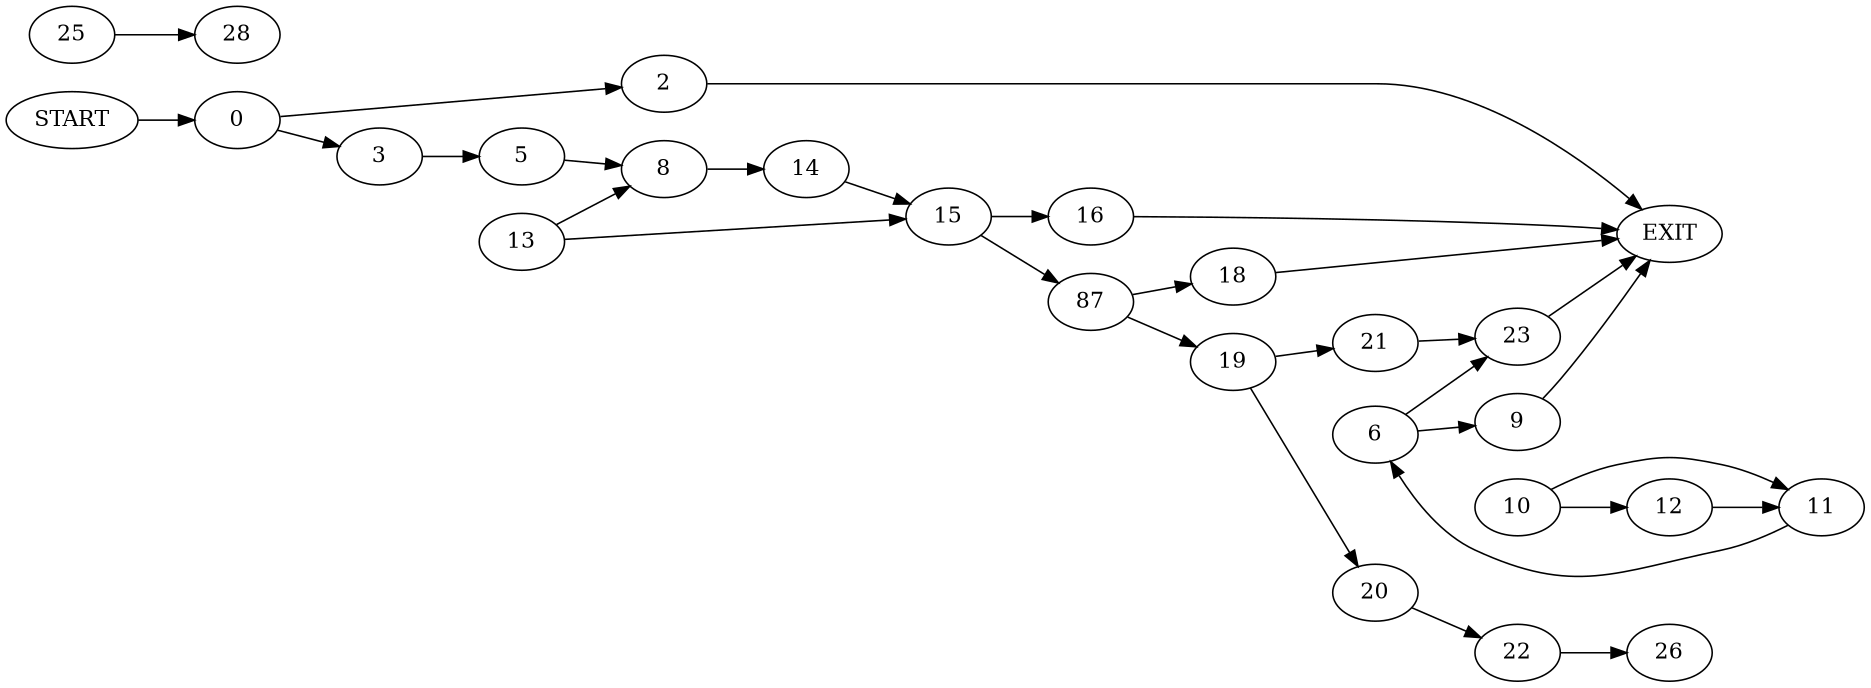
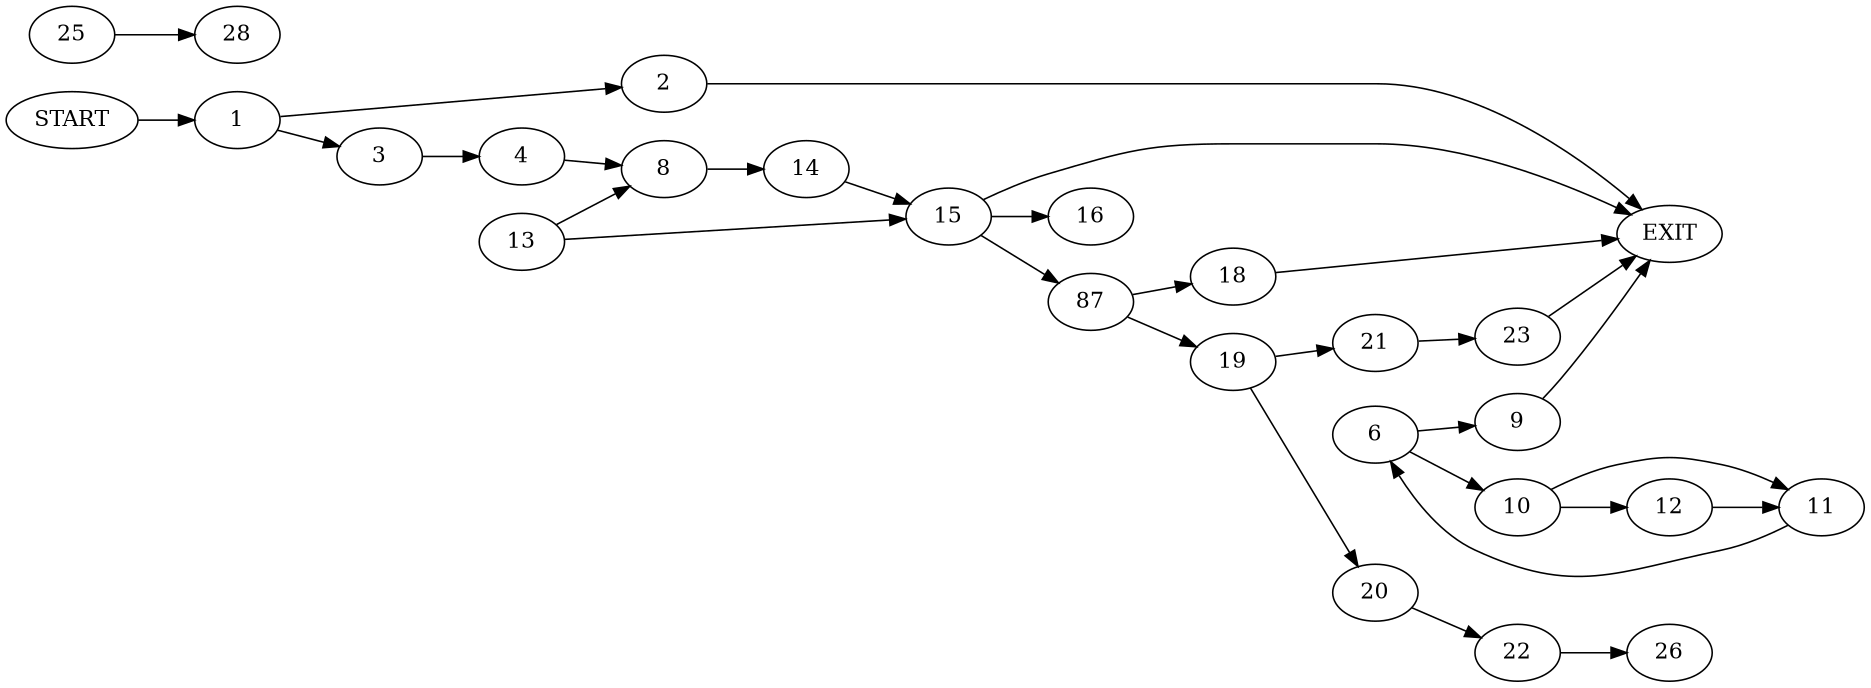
node "0": label "0" -> "1"
node "5": label "5" -> "4"
edge "16" -> "EXIT": now "15" -> "EXIT"
edge "6" -> "23": now "6" -> "10"
